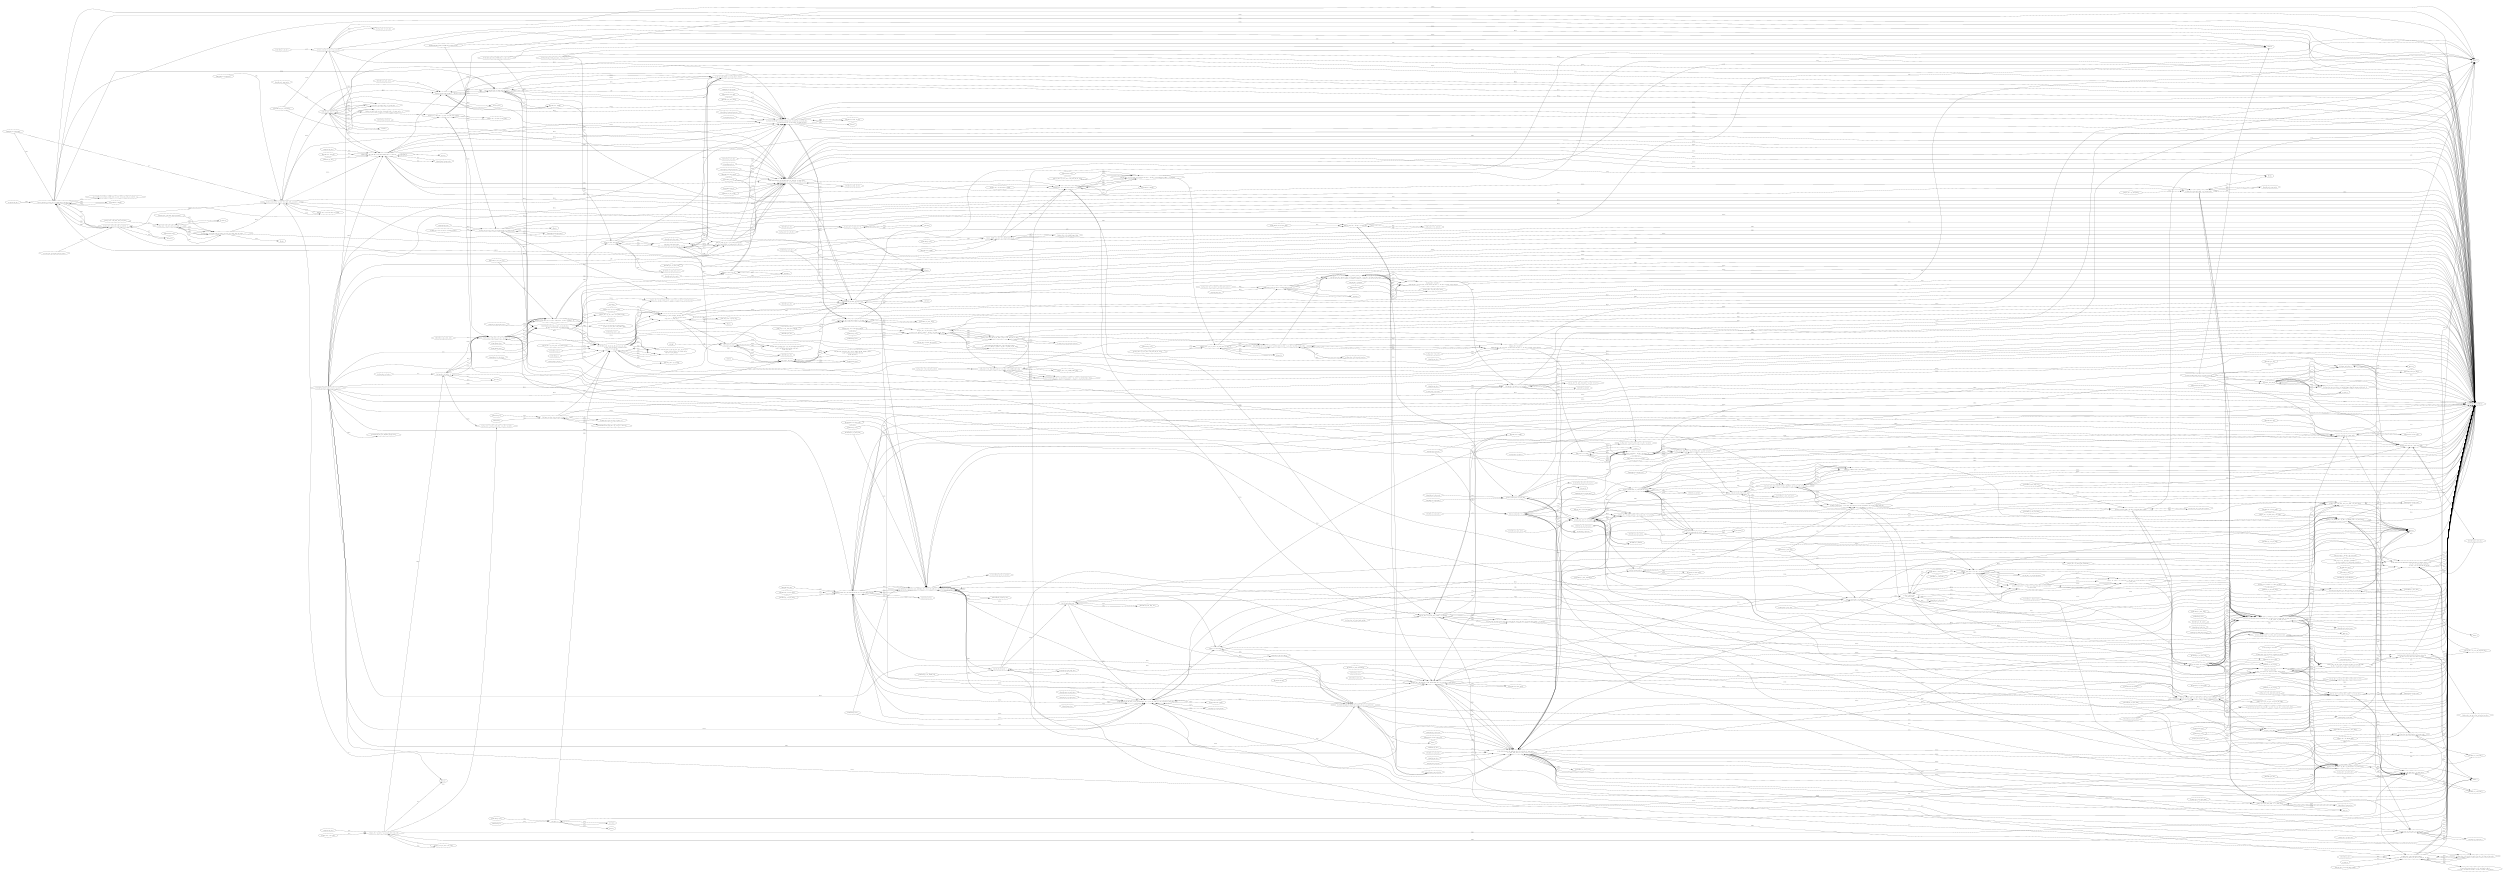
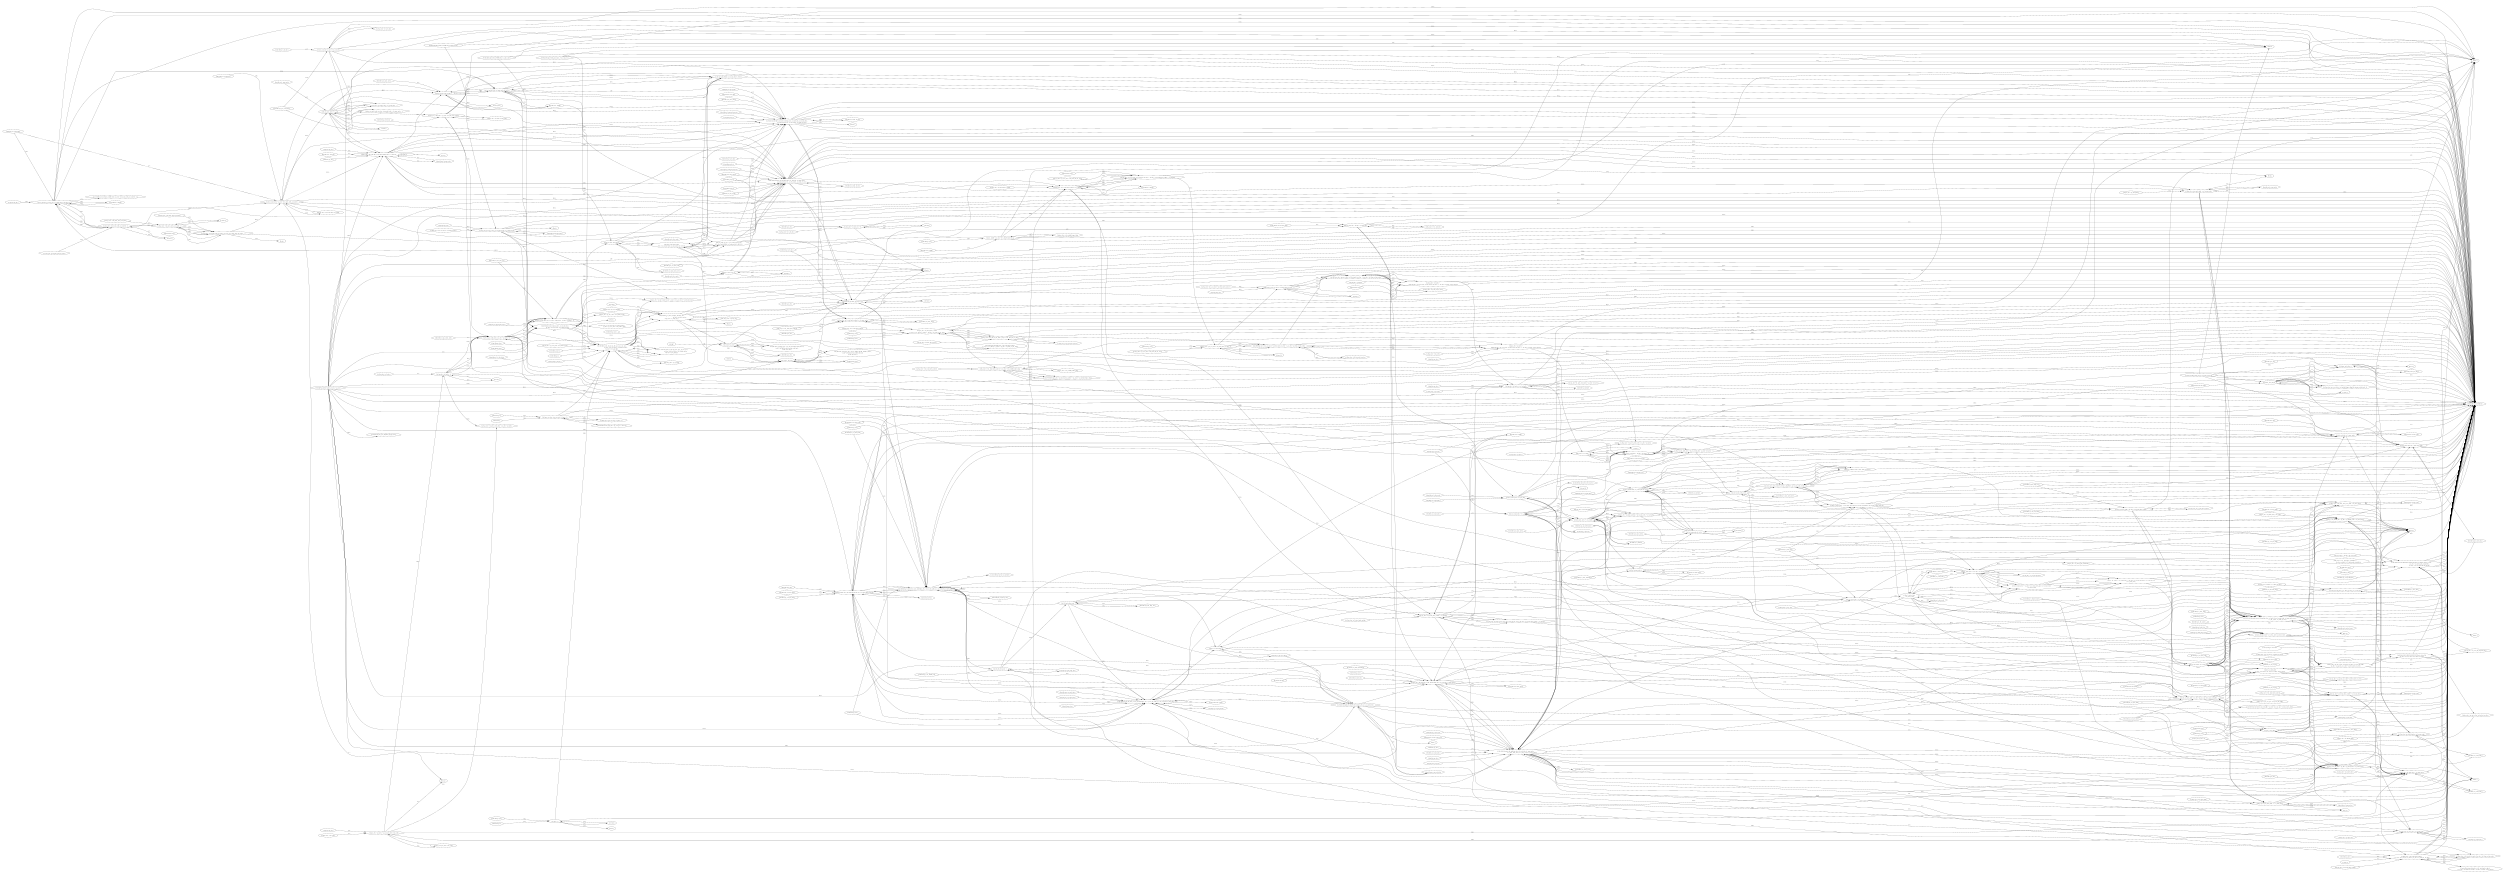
edge "(Call,ps_dec->u4_num_mbs_cur_nmb & 1)" -> "(Call,u1_mbaff = ps_slice->u1_mbaff_frame_flag)": now "(Call,ps_dec->u4_num_mbs_cur_nmb & 1)" -> "(Call,ps_dec->u4_num_mbs_cur_nmb - 1)"
